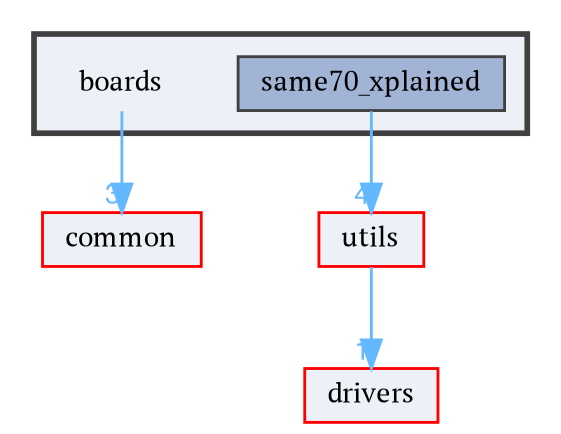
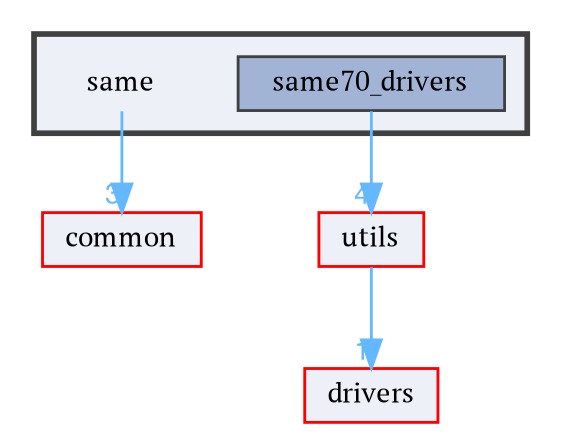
node "boards": label "boards" -> "same"
node "same70_xplained": label "same70_xplained" -> "same70_drivers"
